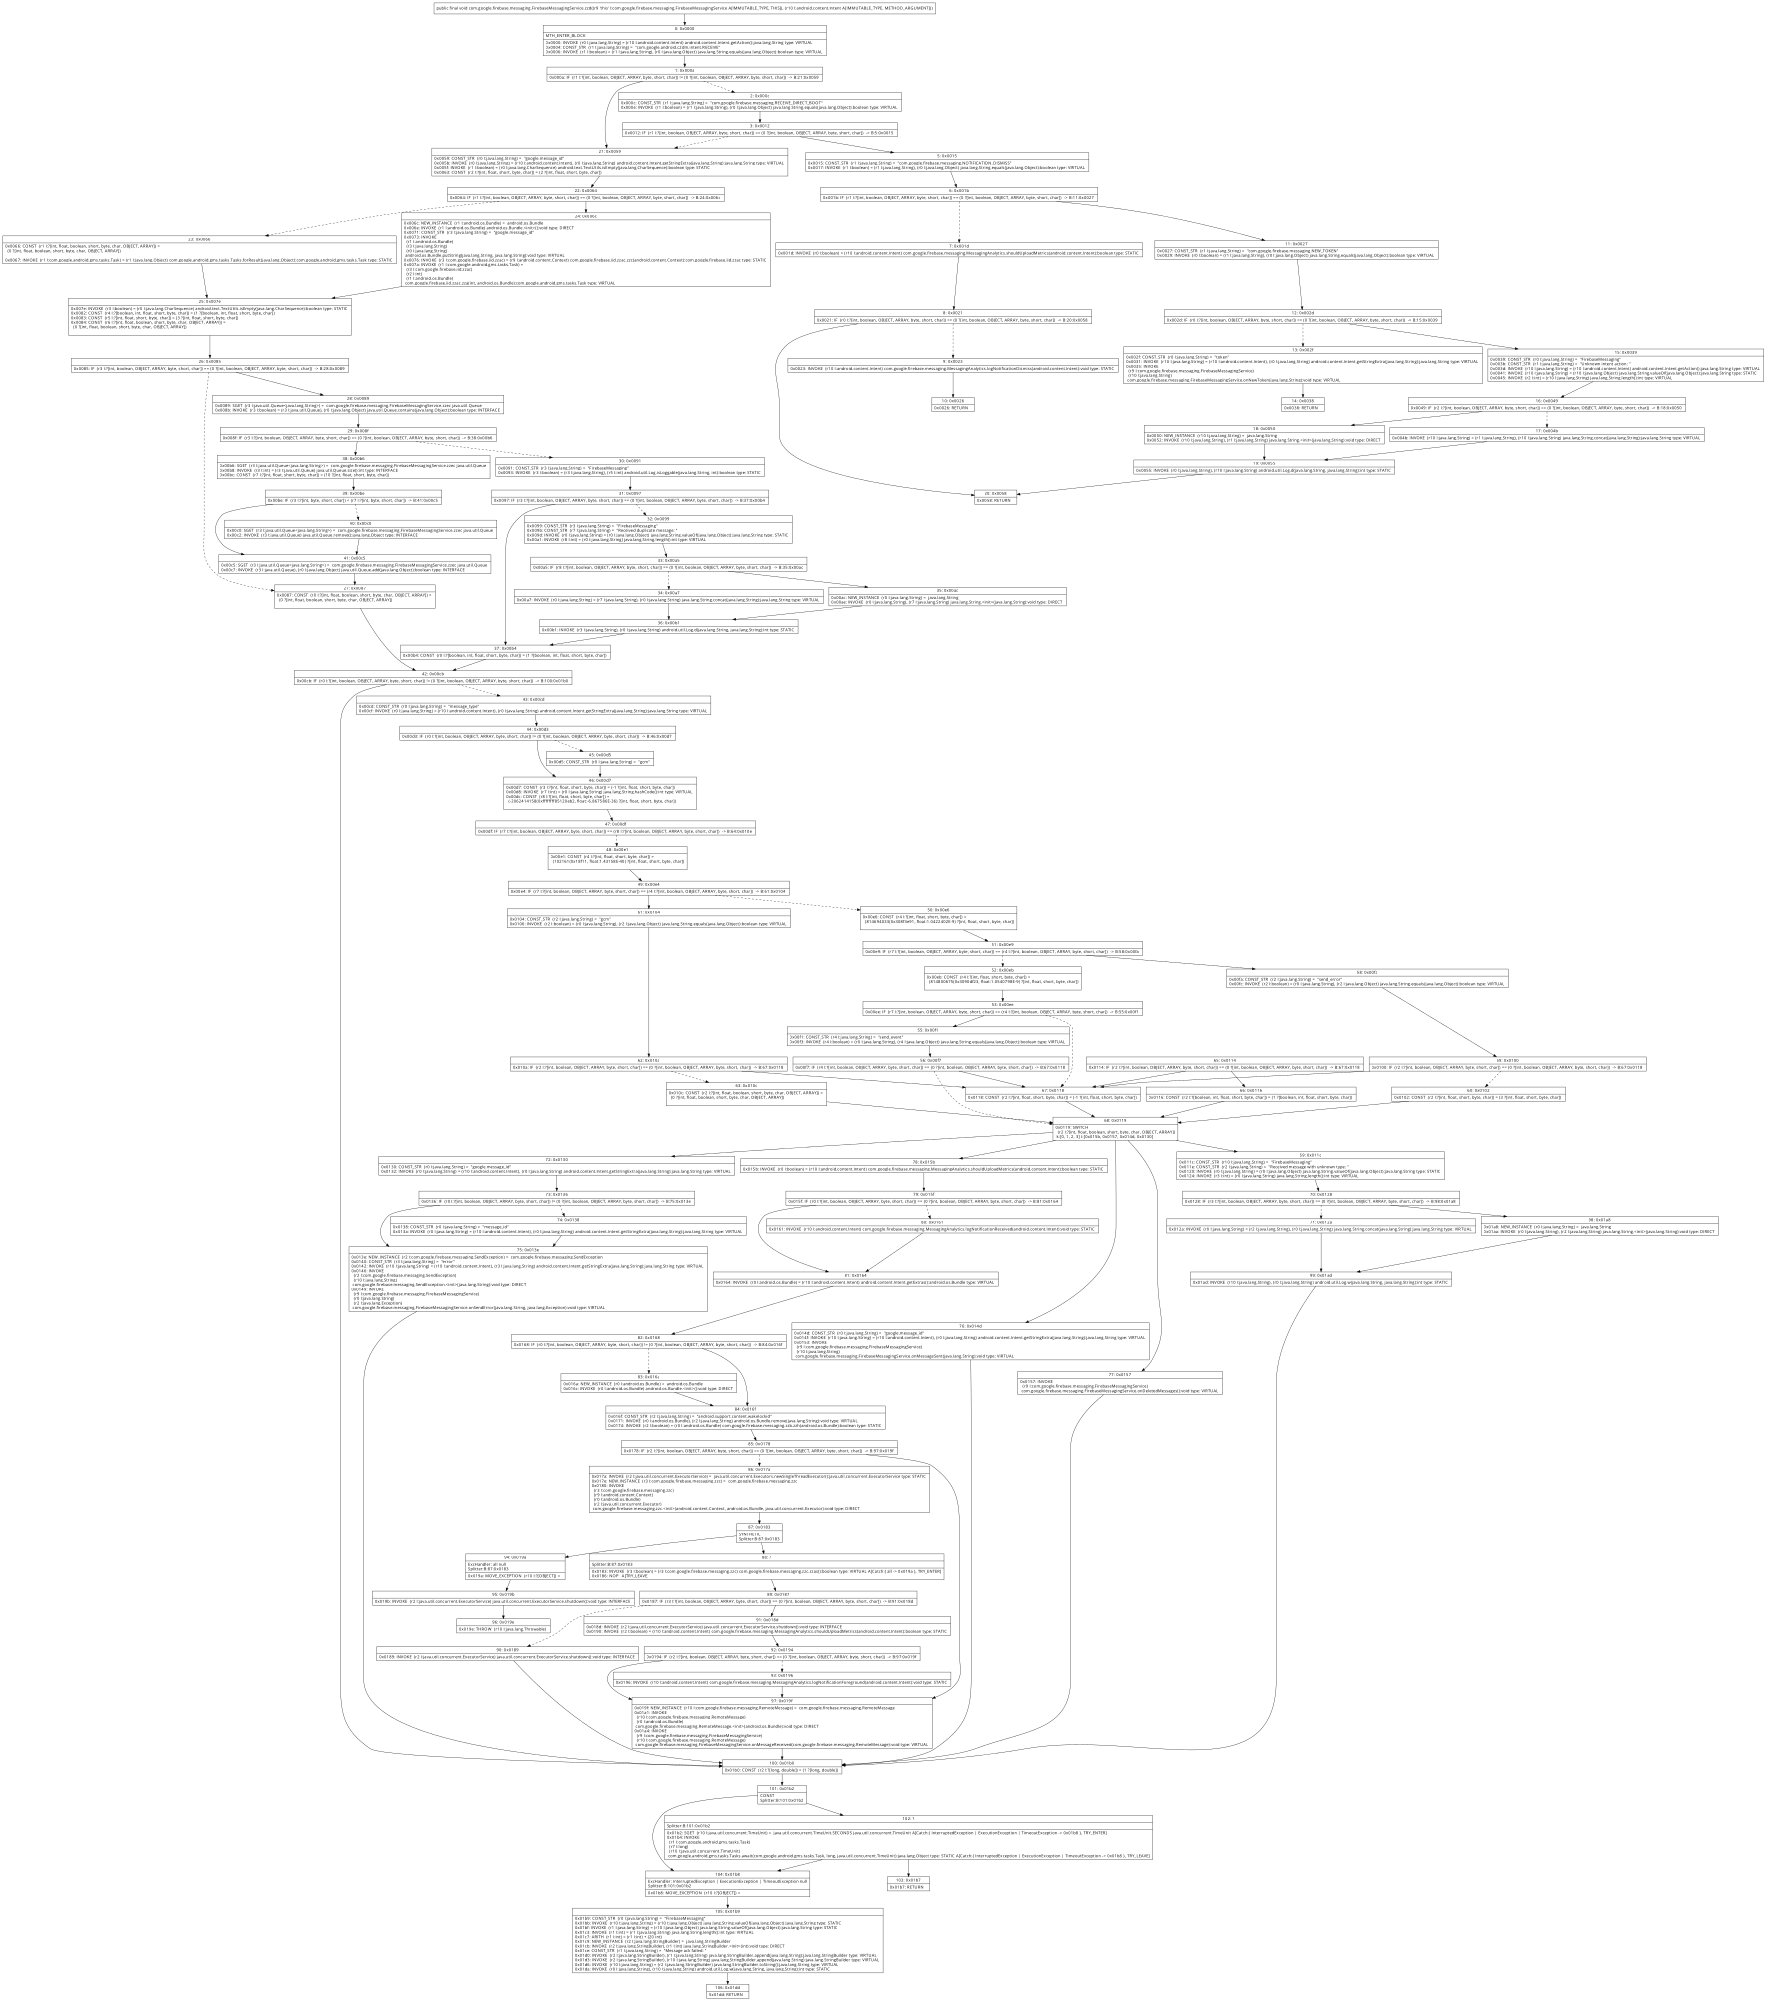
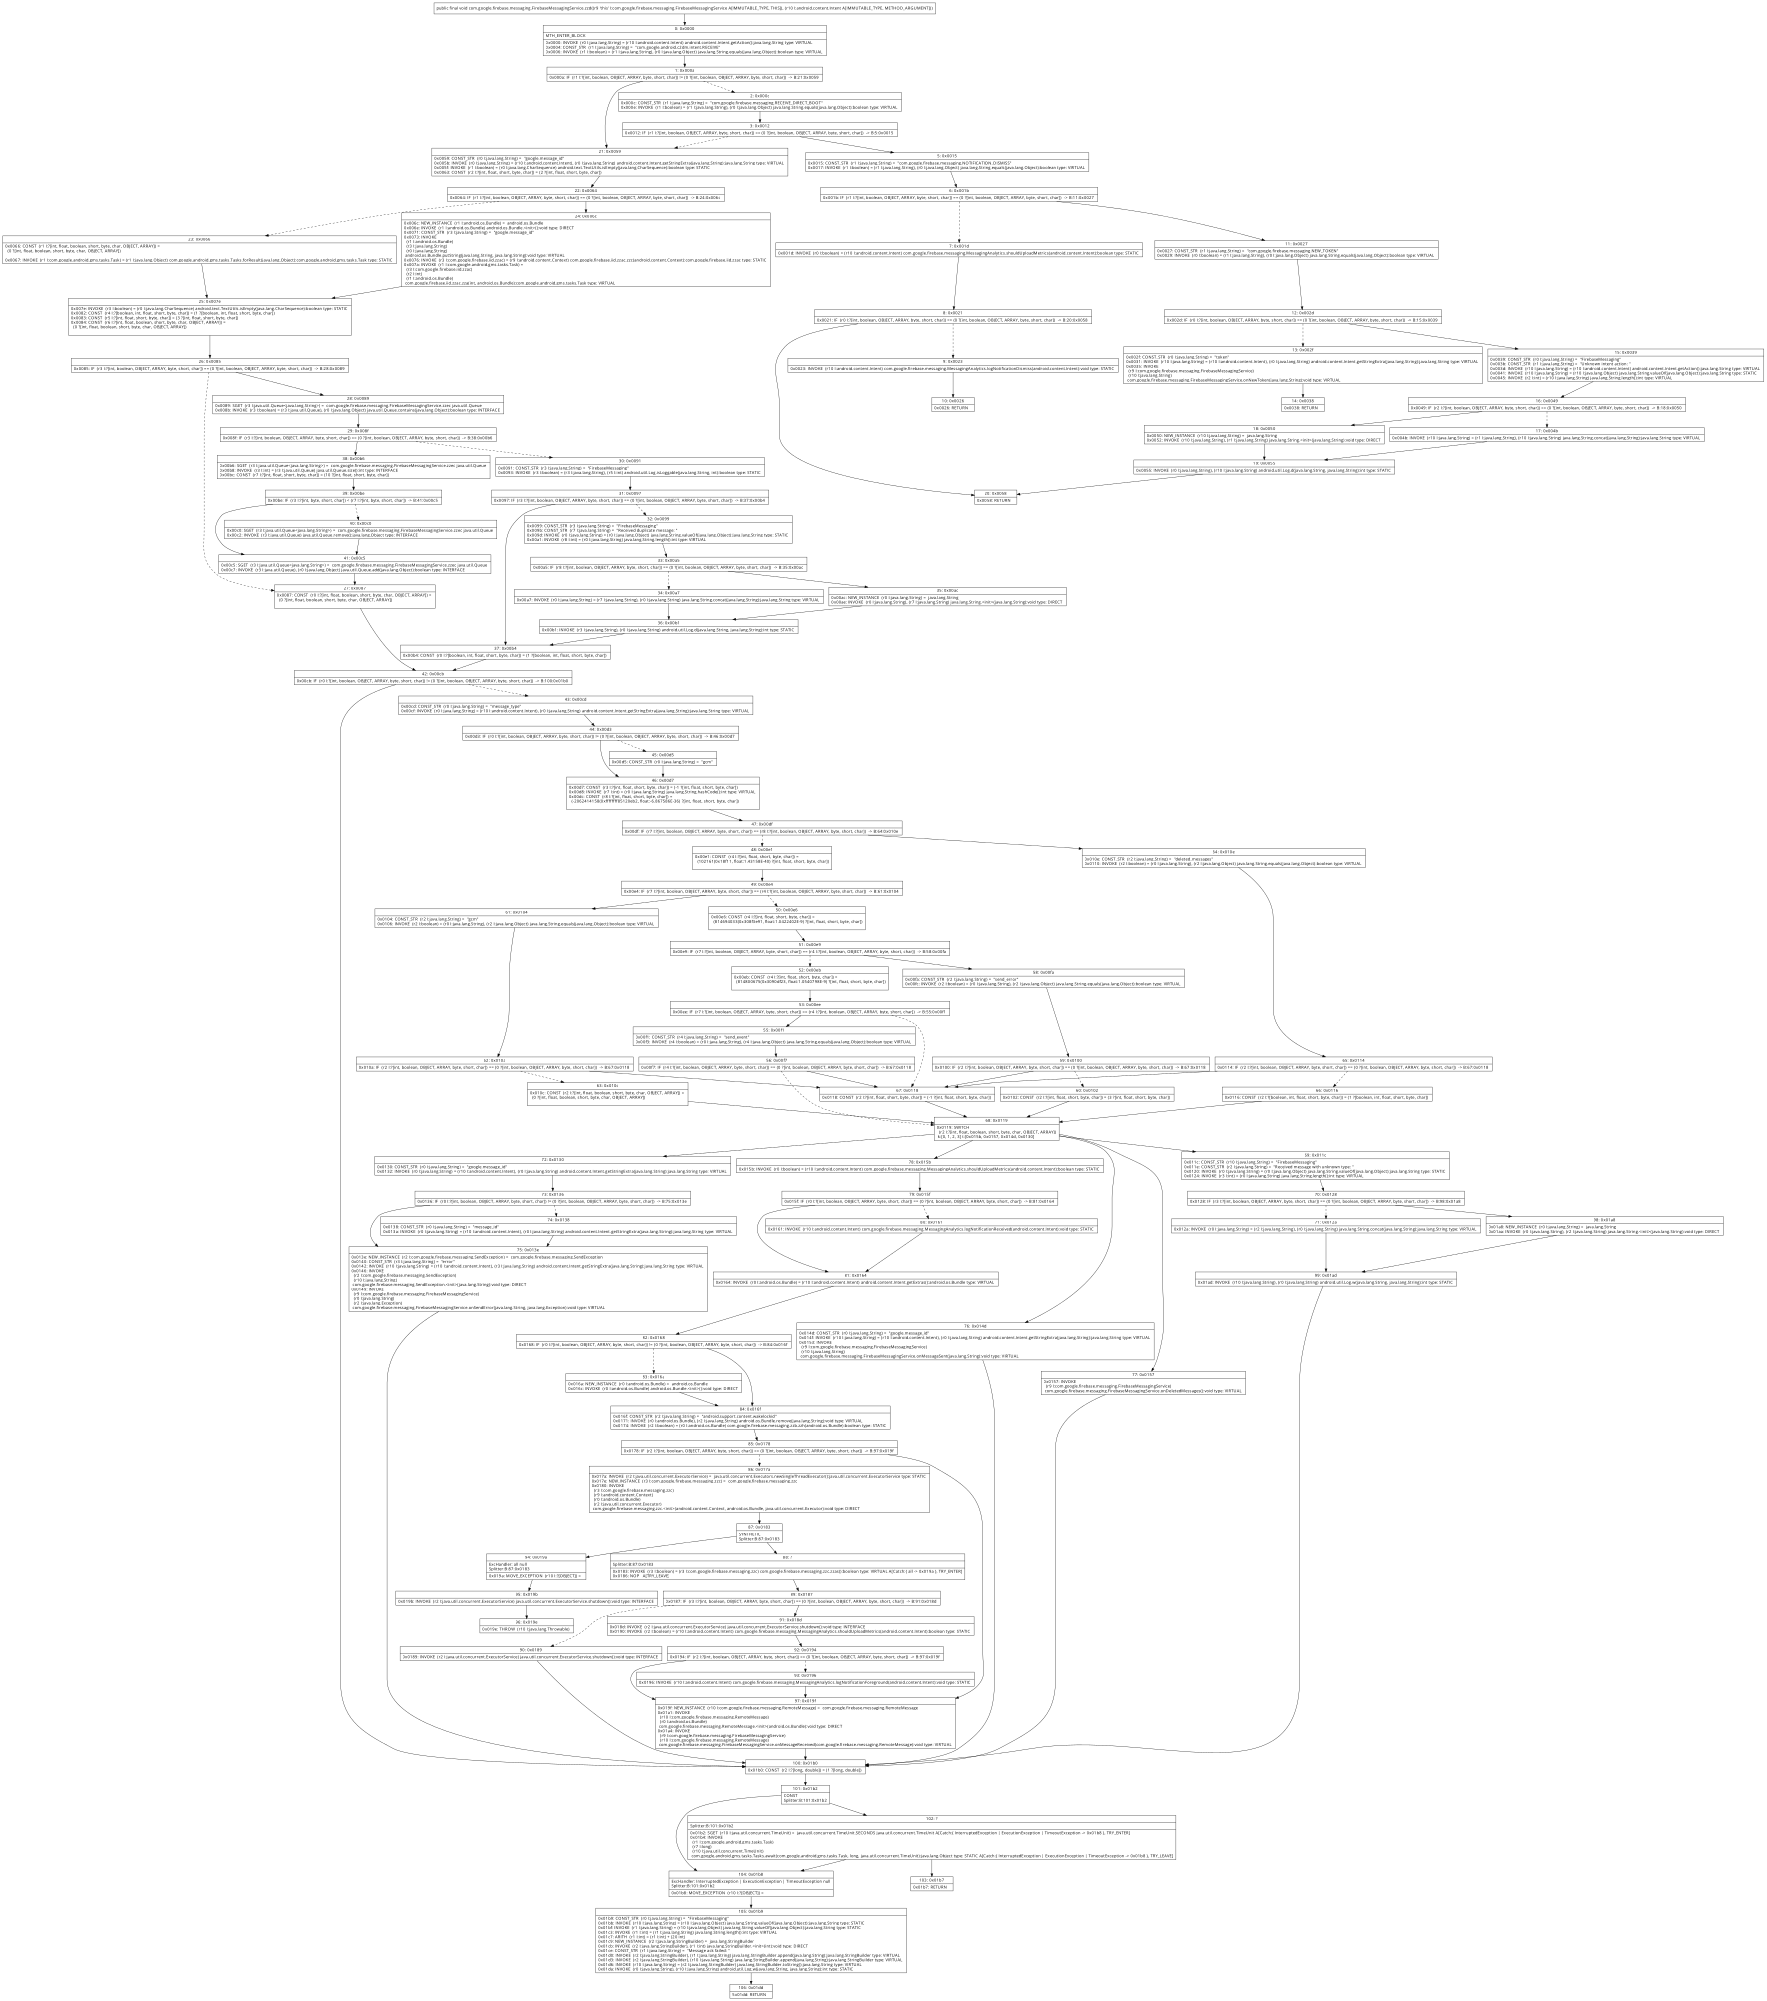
node "64: 0x010e": added
edge "65: 0x0114" -> "66: 0x0116": style solid -> dashed
